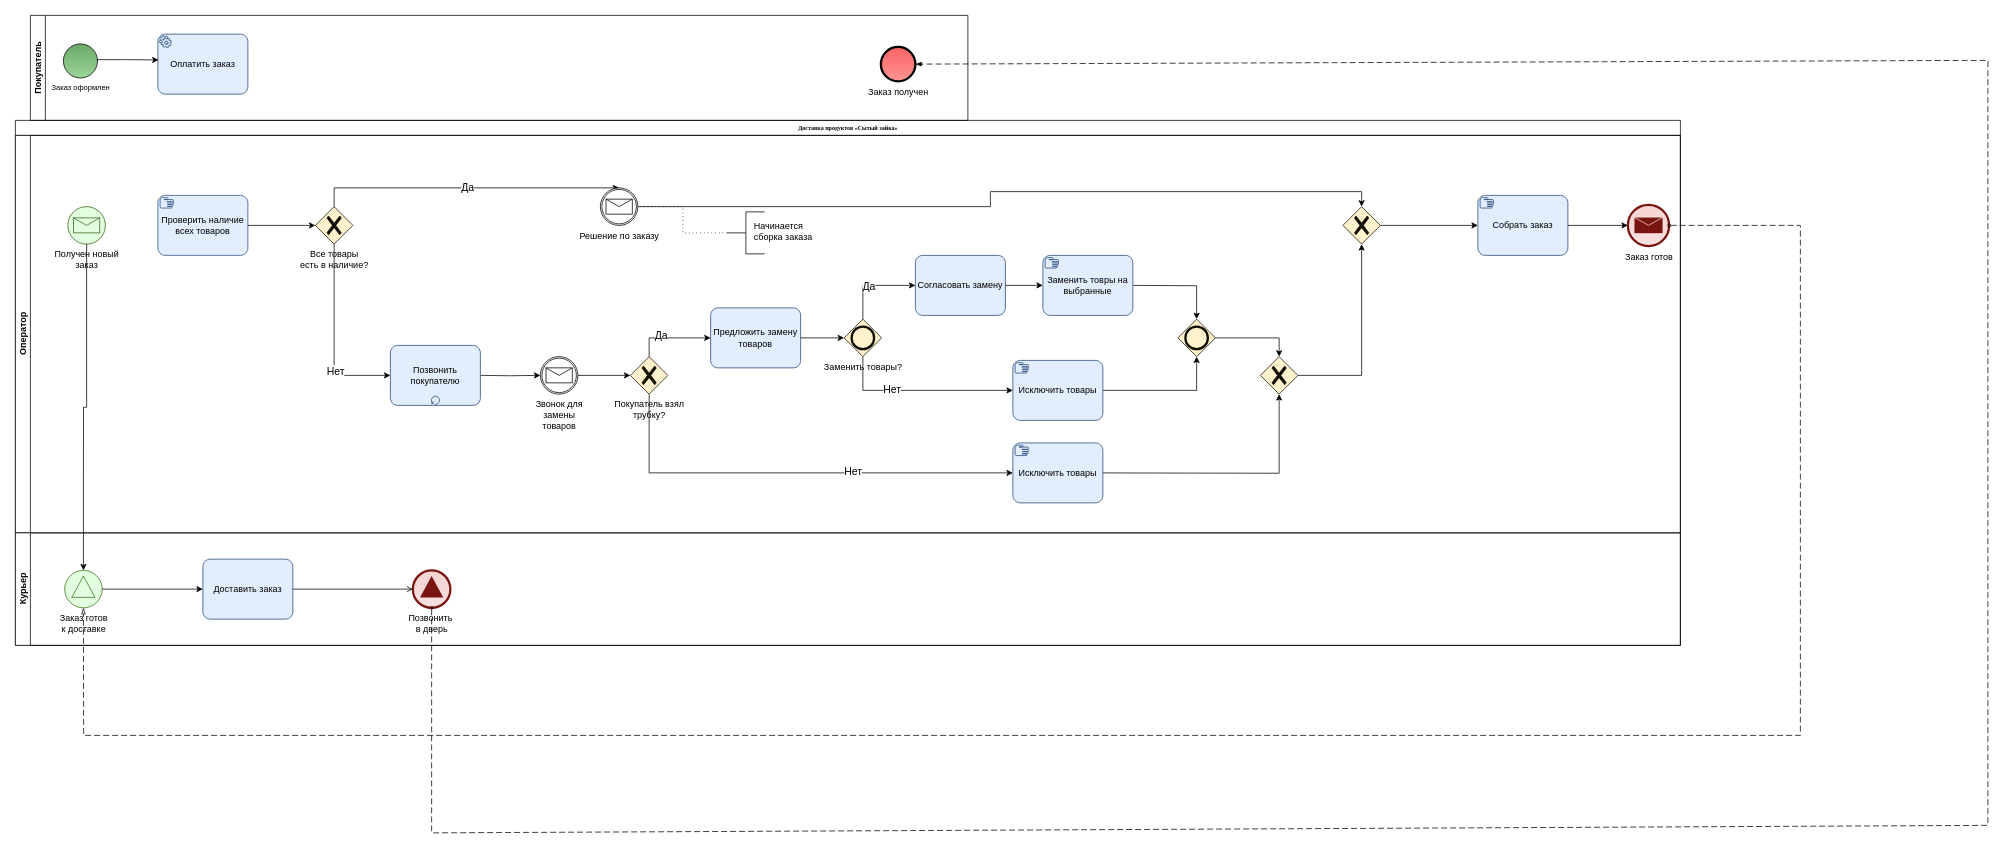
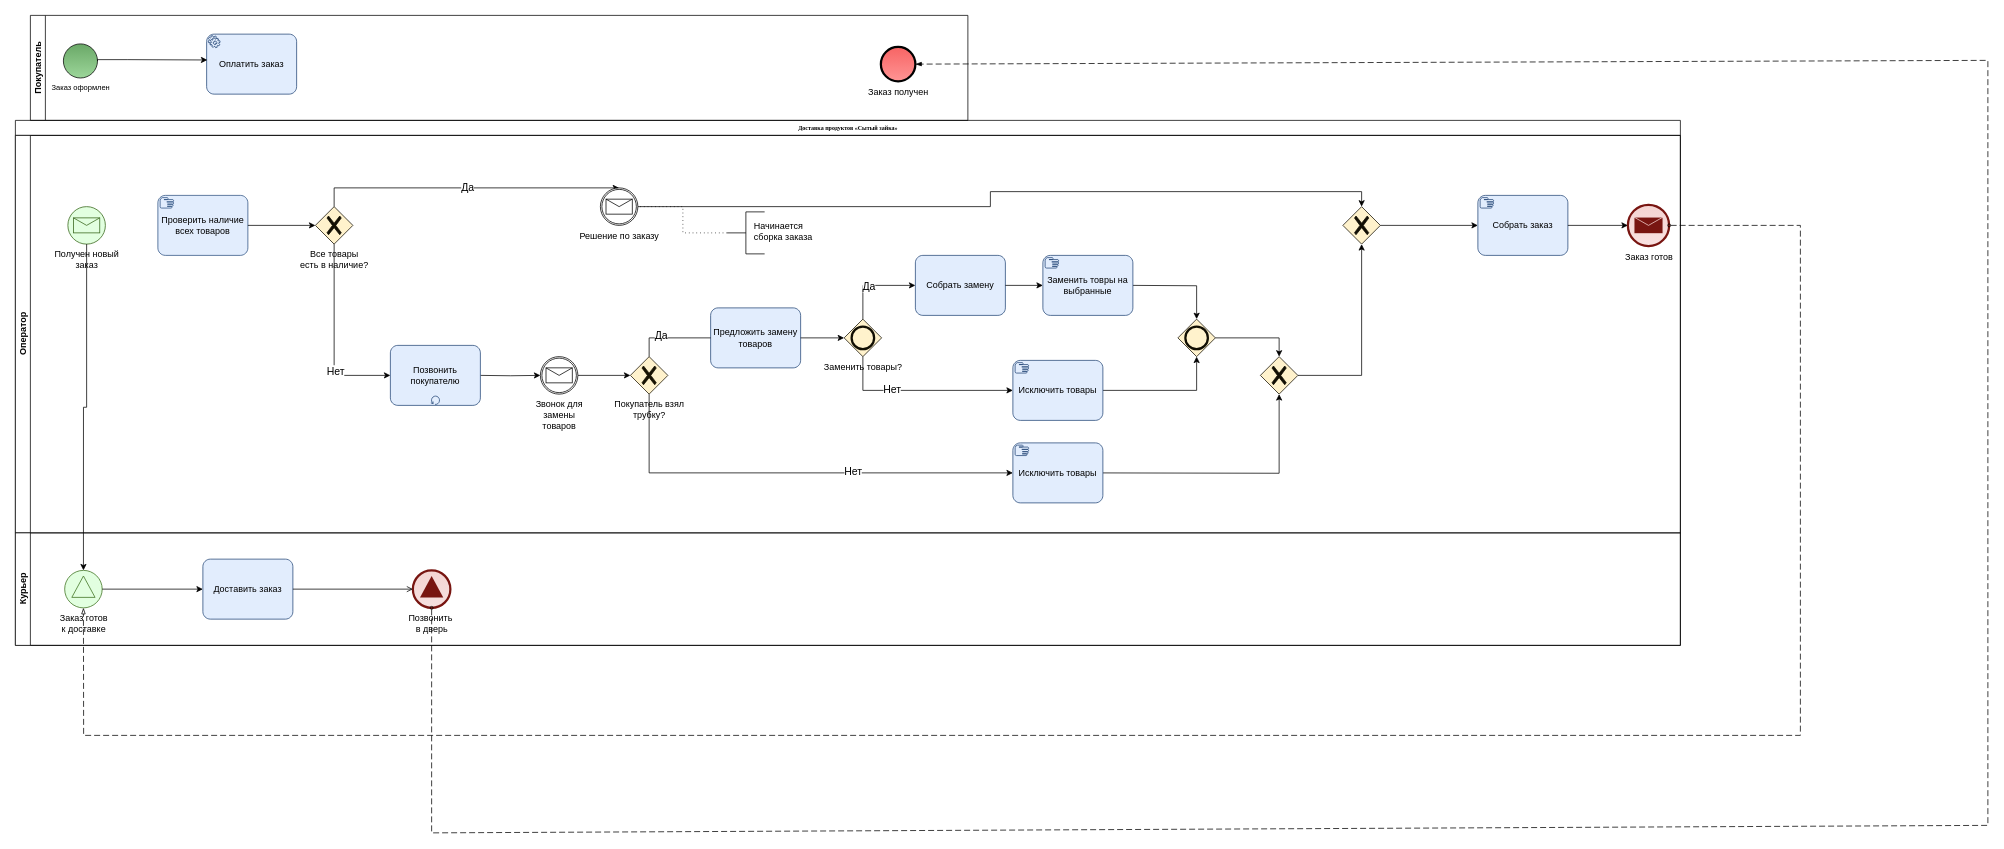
node "Оплатить заказ": moved (203, 64) -> (252, 64)
node "Согласовать замену": label "Согласовать замену" -> "Собрать замену"
edge "Покупатель взял трубку?" -> "Предложить замену товаров": arrowhead classic -> none
